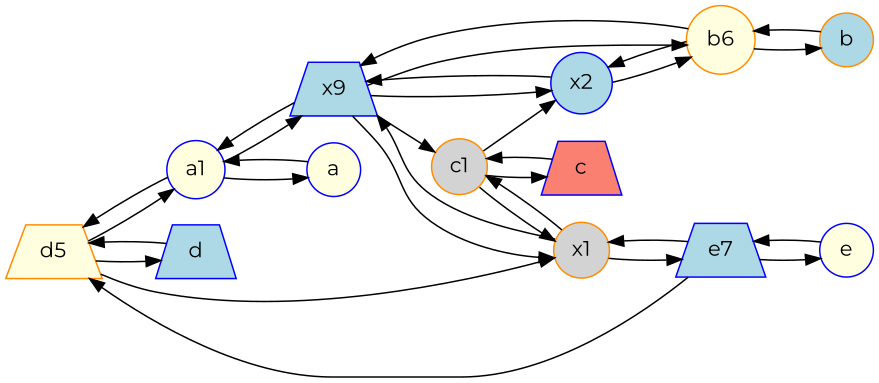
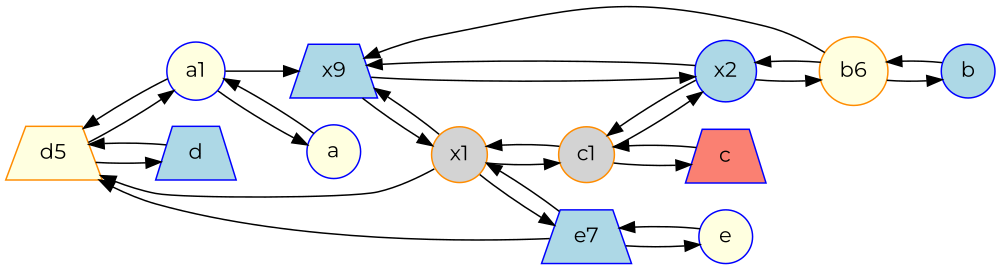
node "b": color darkorange -> blue
edge "x9" -> "b6": removed
edge "x9" -> "a1": removed
edge "x9" -> "c1": now "x2" -> "c1"
edge "d5" -> "x1": reversed
